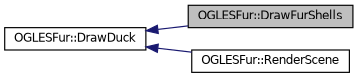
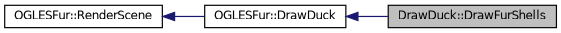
node "OGLESFur::DrawFurShells": label "OGLESFur::DrawFurShells" -> "DrawDuck::DrawFurShells"
edge "OGLESFur::RenderScene" -> "OGLESFur::DrawDuck": reversed
